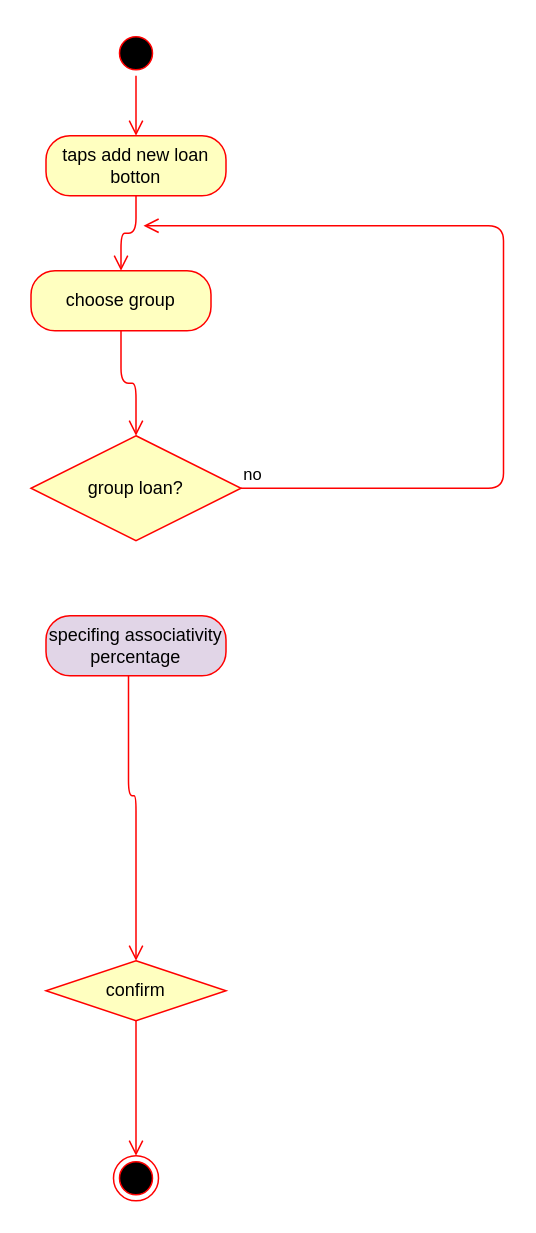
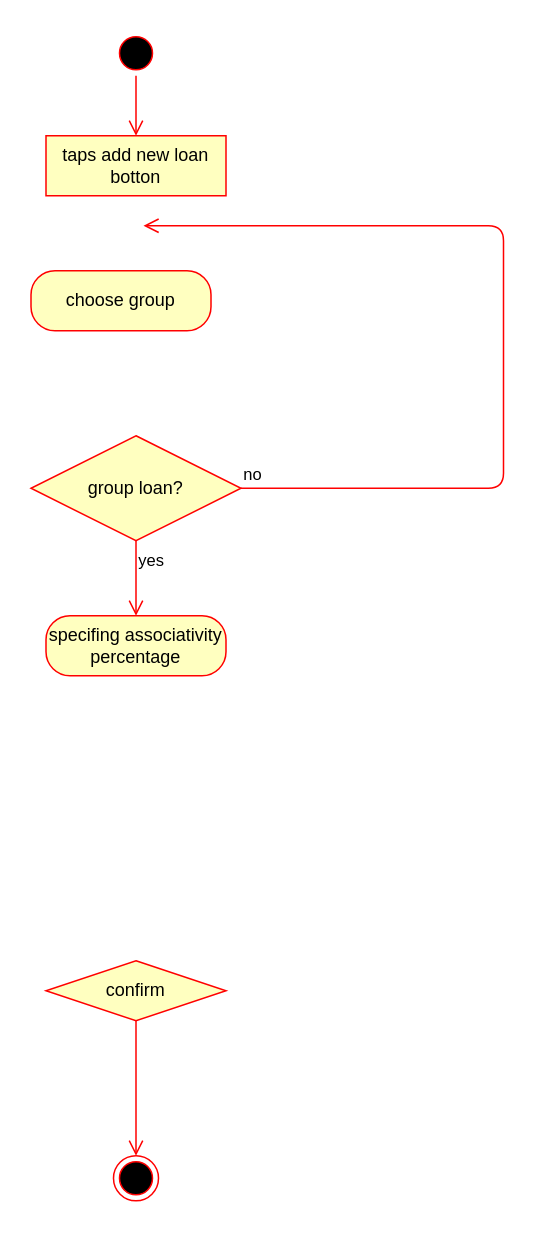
node "taps add new loan botton": shape rounded rectangle -> rectangle
edge "taps add new loan botton" -> "choose group": removed
edge "choose group" -> "group loan?": removed
edge "group loan?" -> "specifing associativity percentage": added, label "yes"
node "specifing associativity percentage": fillcolor #e1d5e7 -> #ffffc0
edge "specifing associativity percentage" -> "confirm": removed
